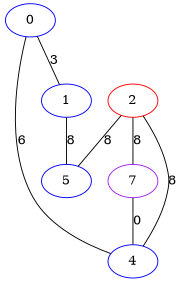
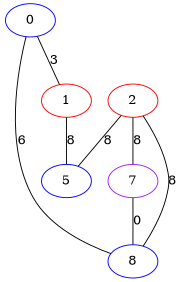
node "1": color blue -> red
node "4": label "4" -> "8"
